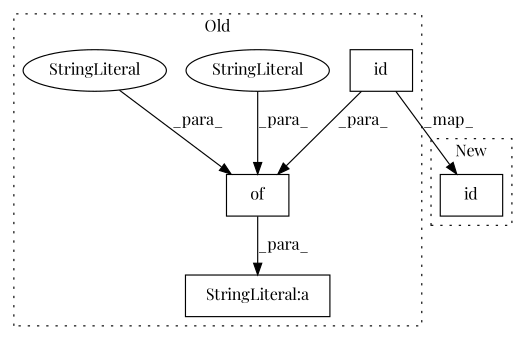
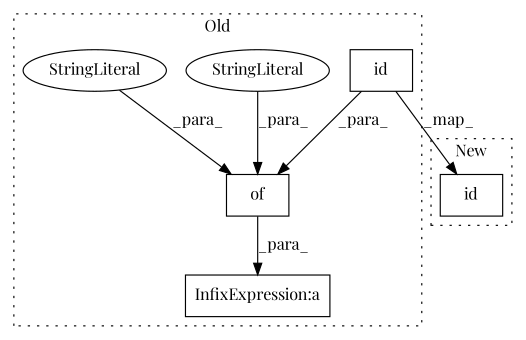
node "StringLiteral:a": label "StringLiteral:a" -> "InfixExpression:a"
